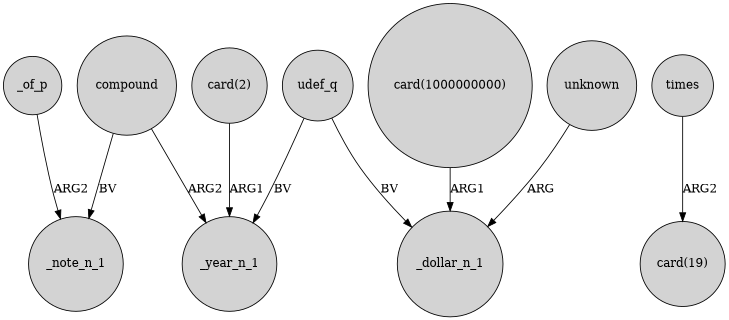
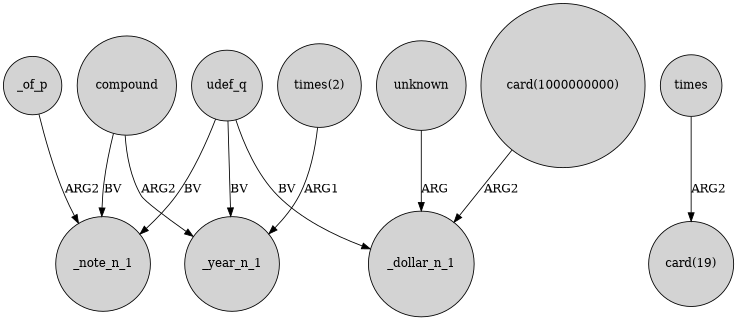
node "card(2)": label "card(2)" -> "times(2)"
edge "udef_q" -> "_note_n_1": added, label "BV"
edge "card(1000000000)" -> "_dollar_n_1": label "ARG1" -> "ARG2"
